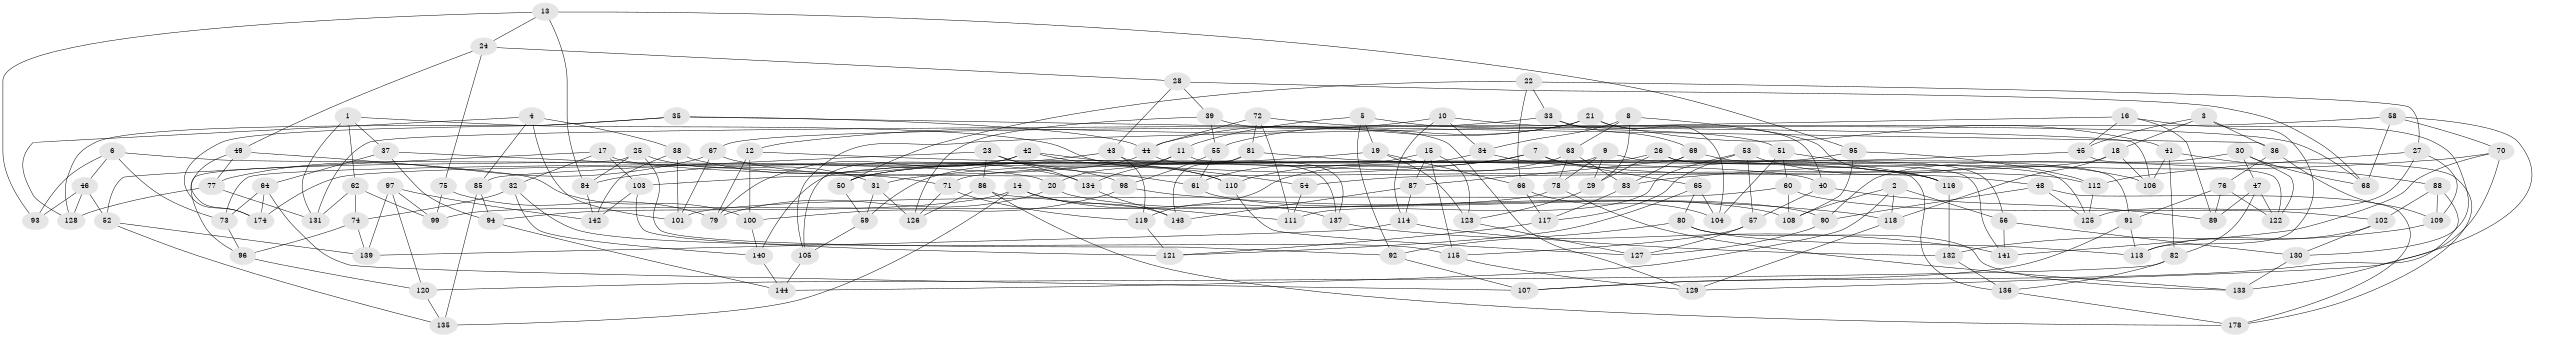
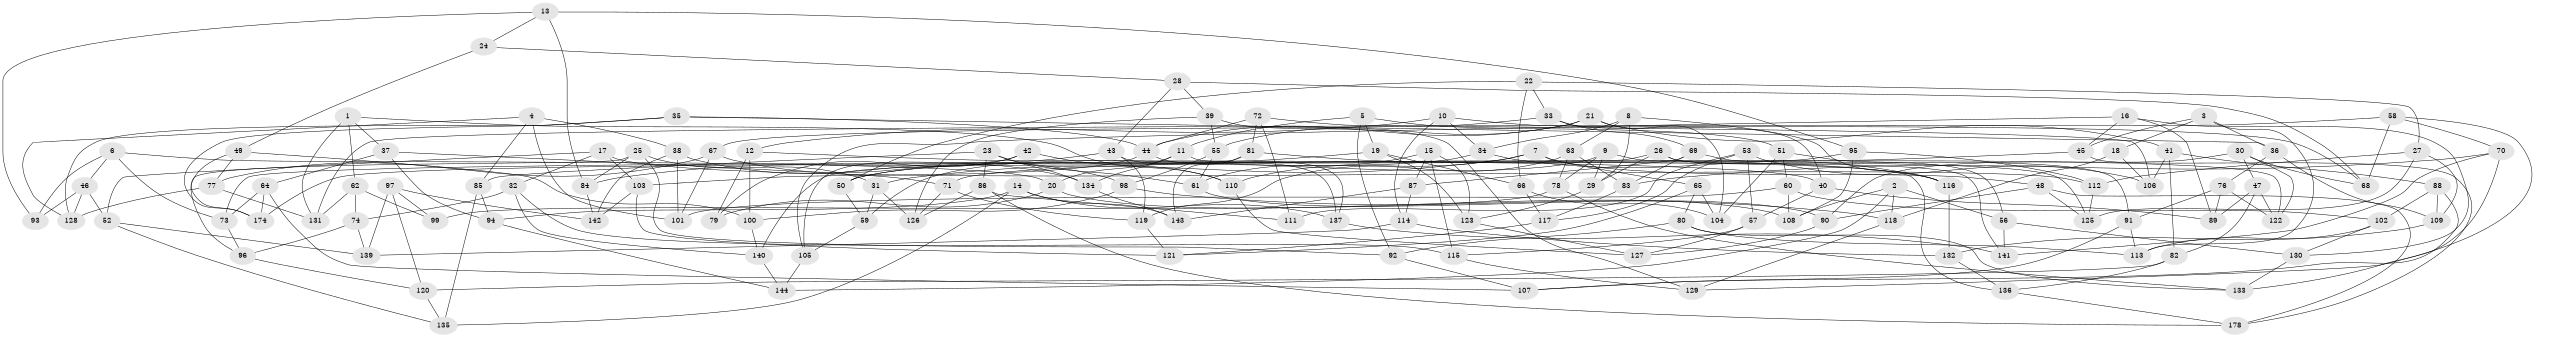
node "75": removed
node "54": removed
